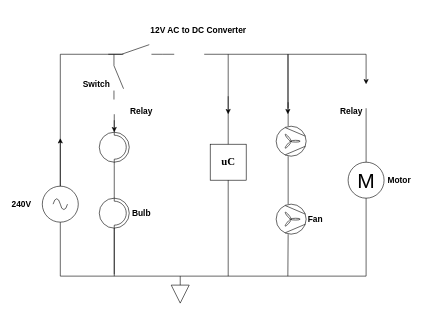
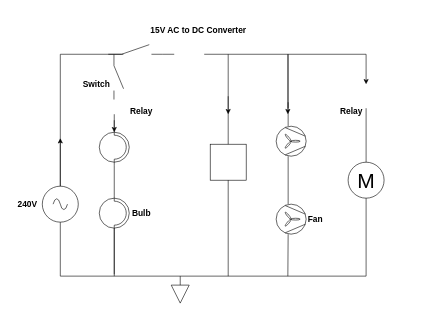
node "12V AC to DC Converter": label "12V AC to DC Converter" -> "15V AC to DC Converter"
node "uC": removed
node "Motor": removed
node "240V": moved (21, 204) -> (27, 204)
